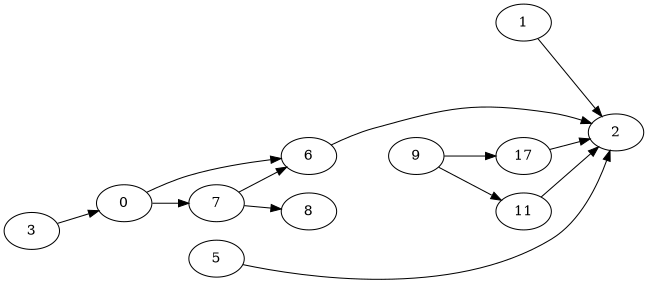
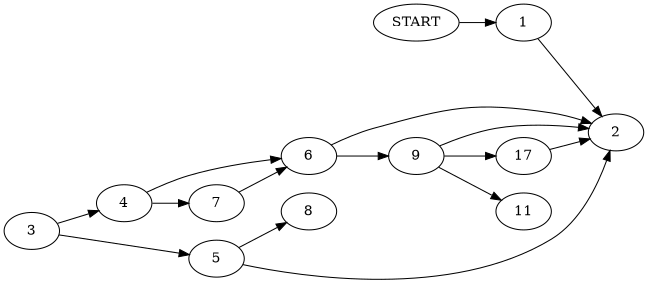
node "START": added
edge "6" -> "9": added
edge "11" -> "2": now "9" -> "2"
node "0": label "0" -> "4"
edge "7" -> "8": now "5" -> "8"
edge "3" -> "5": added
